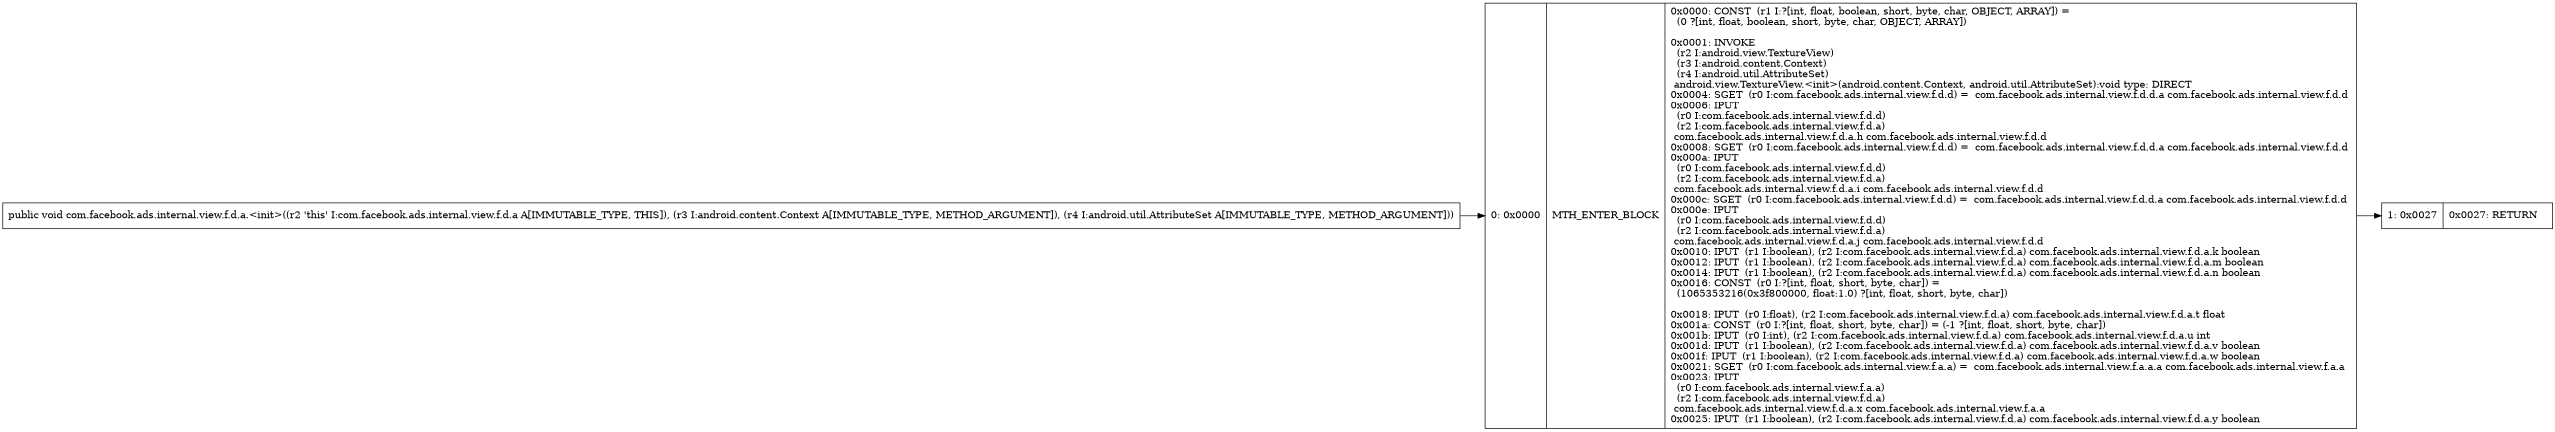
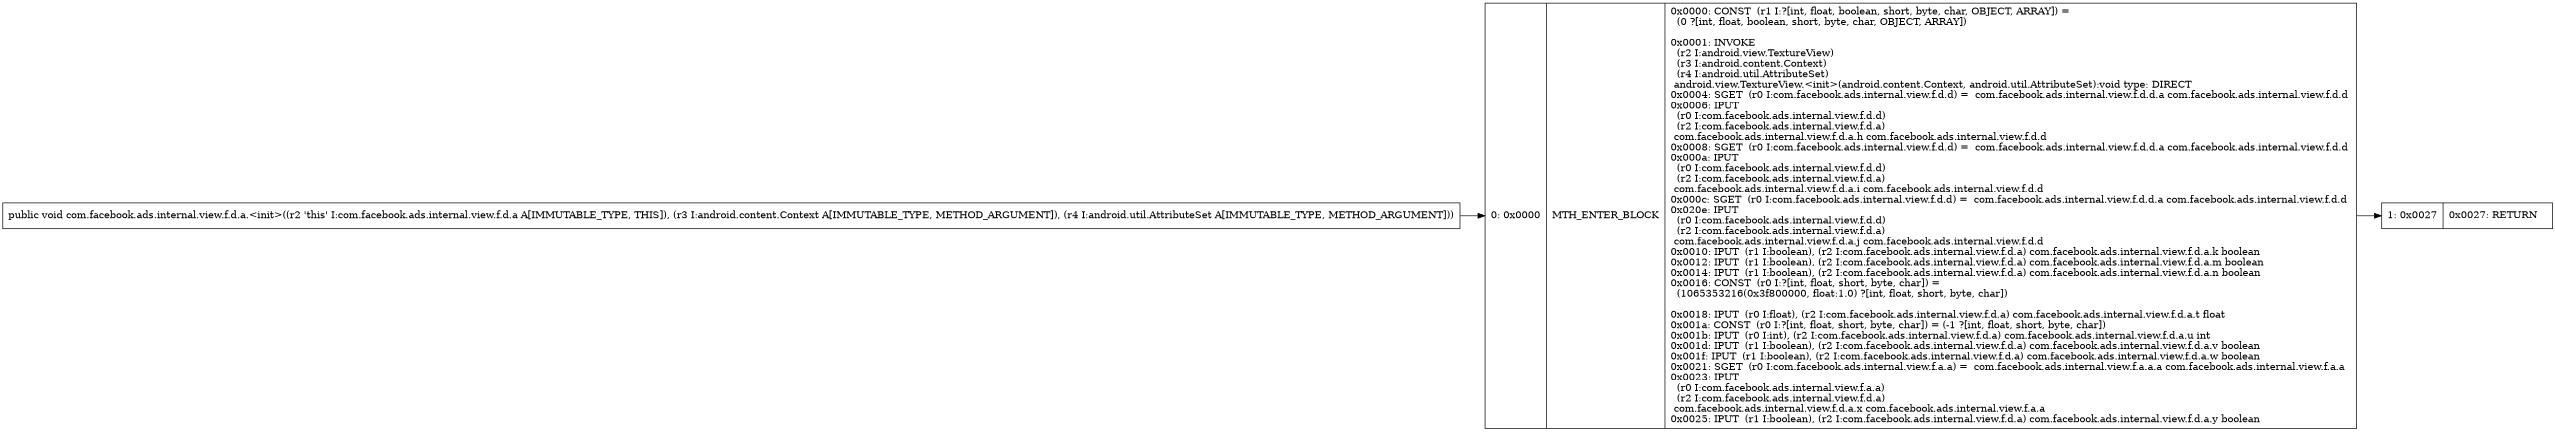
node "0: 0x0000": text "0x000e: IPUT" -> "0x020e: IPUT"
